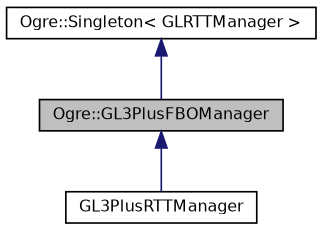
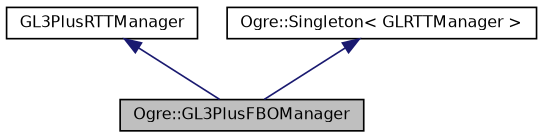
edge "GL3PlusRTTManager" -> "Ogre::GL3PlusFBOManager": reversed
